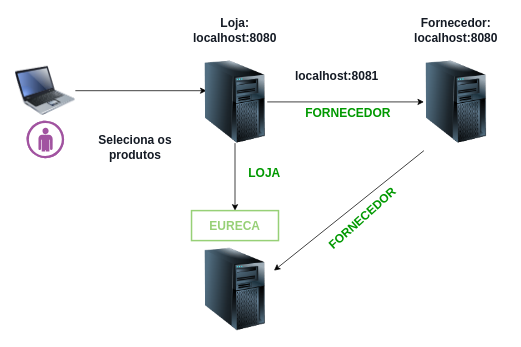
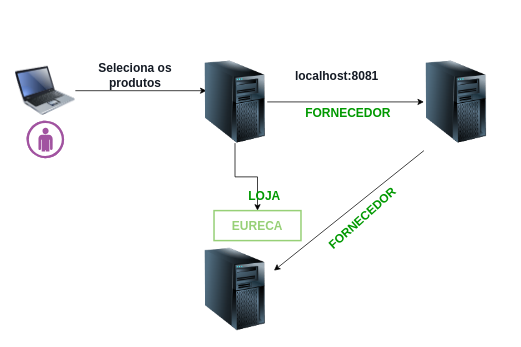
node "Loja: localhost:8080": removed
node "Fornecedor: localhost:8080": removed
node "Seleciona os produtos": moved (135, 147) -> (135, 75)
node "LOJA": moved (265, 173) -> (265, 195)
node "EURECA": moved (235, 225) -> (258, 225)
